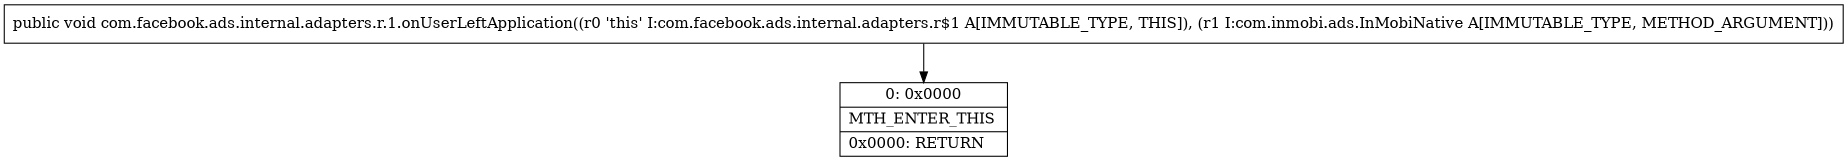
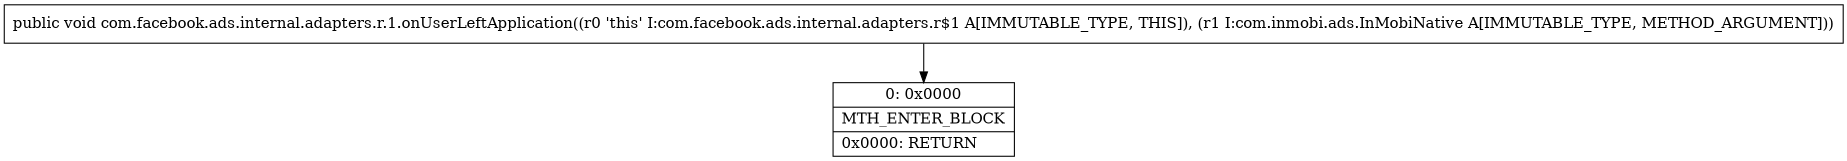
node "0: 0x0000": text "MTH_ENTER_THIS" -> "MTH_ENTER_BLOCK"
